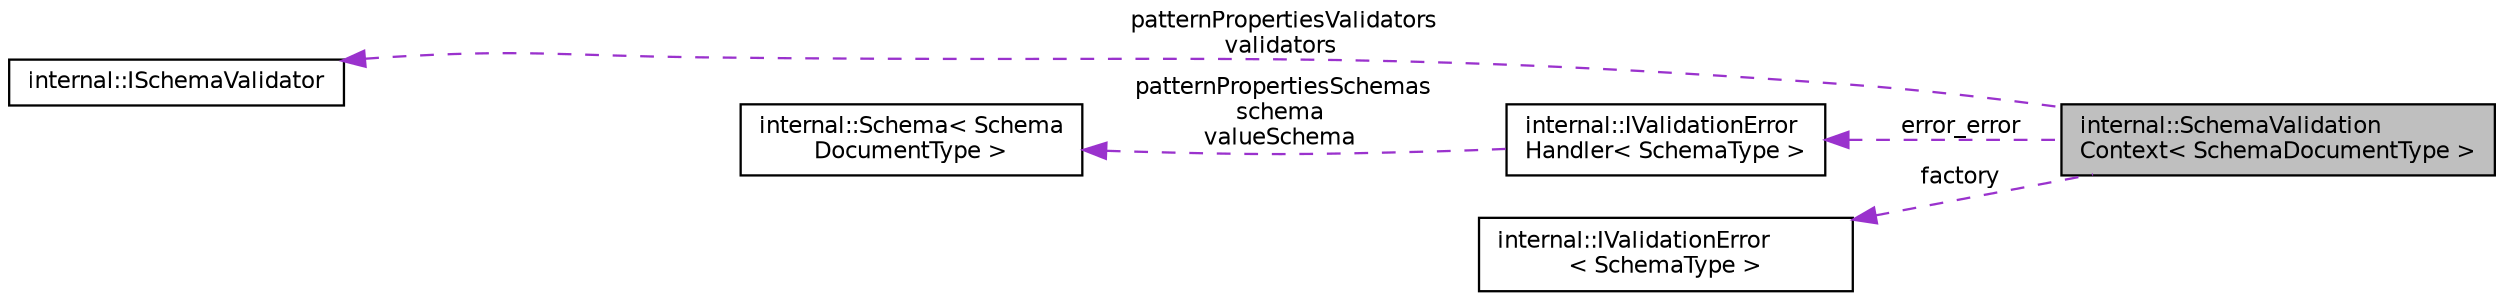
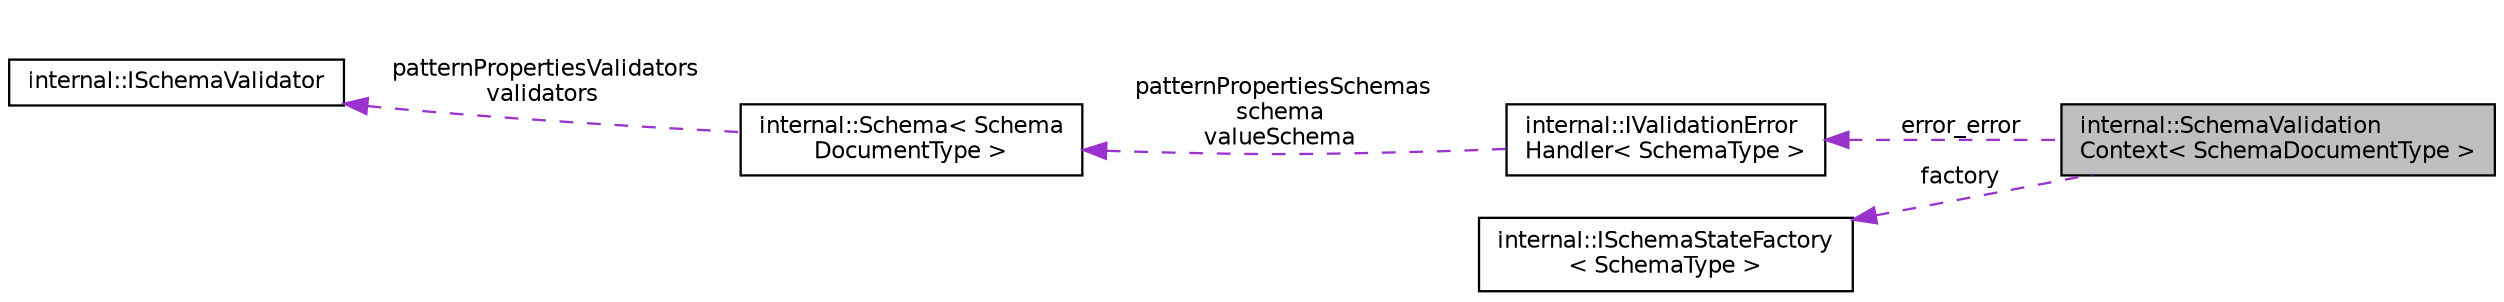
edge "internal::SchemaValidation Context< SchemaDocumentType >" -> "internal::ISchemaValidator": now "internal::Schema< Schema DocumentType >" -> "internal::ISchemaValidator"
node "internal::IValidationError < SchemaType >": label "internal::IValidationError < SchemaType >" -> "internal::ISchemaStateFactory < SchemaType >"
